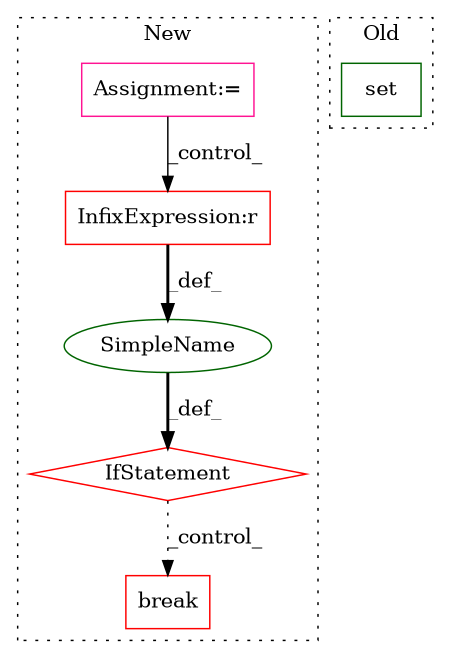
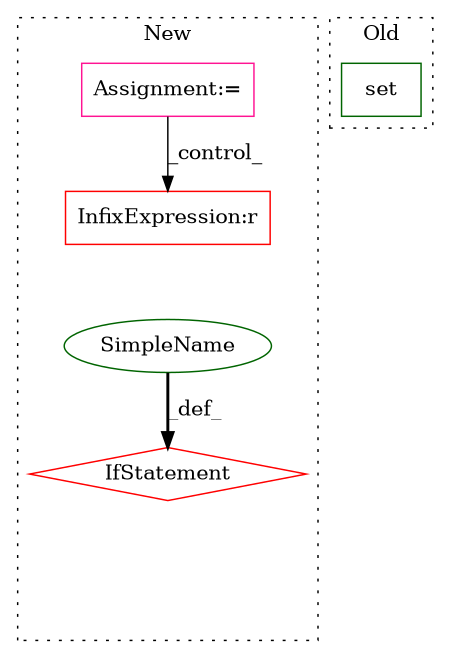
edge "InfixExpression:r" -> "SimpleName": removed, label "_def_"
node "break": removed
